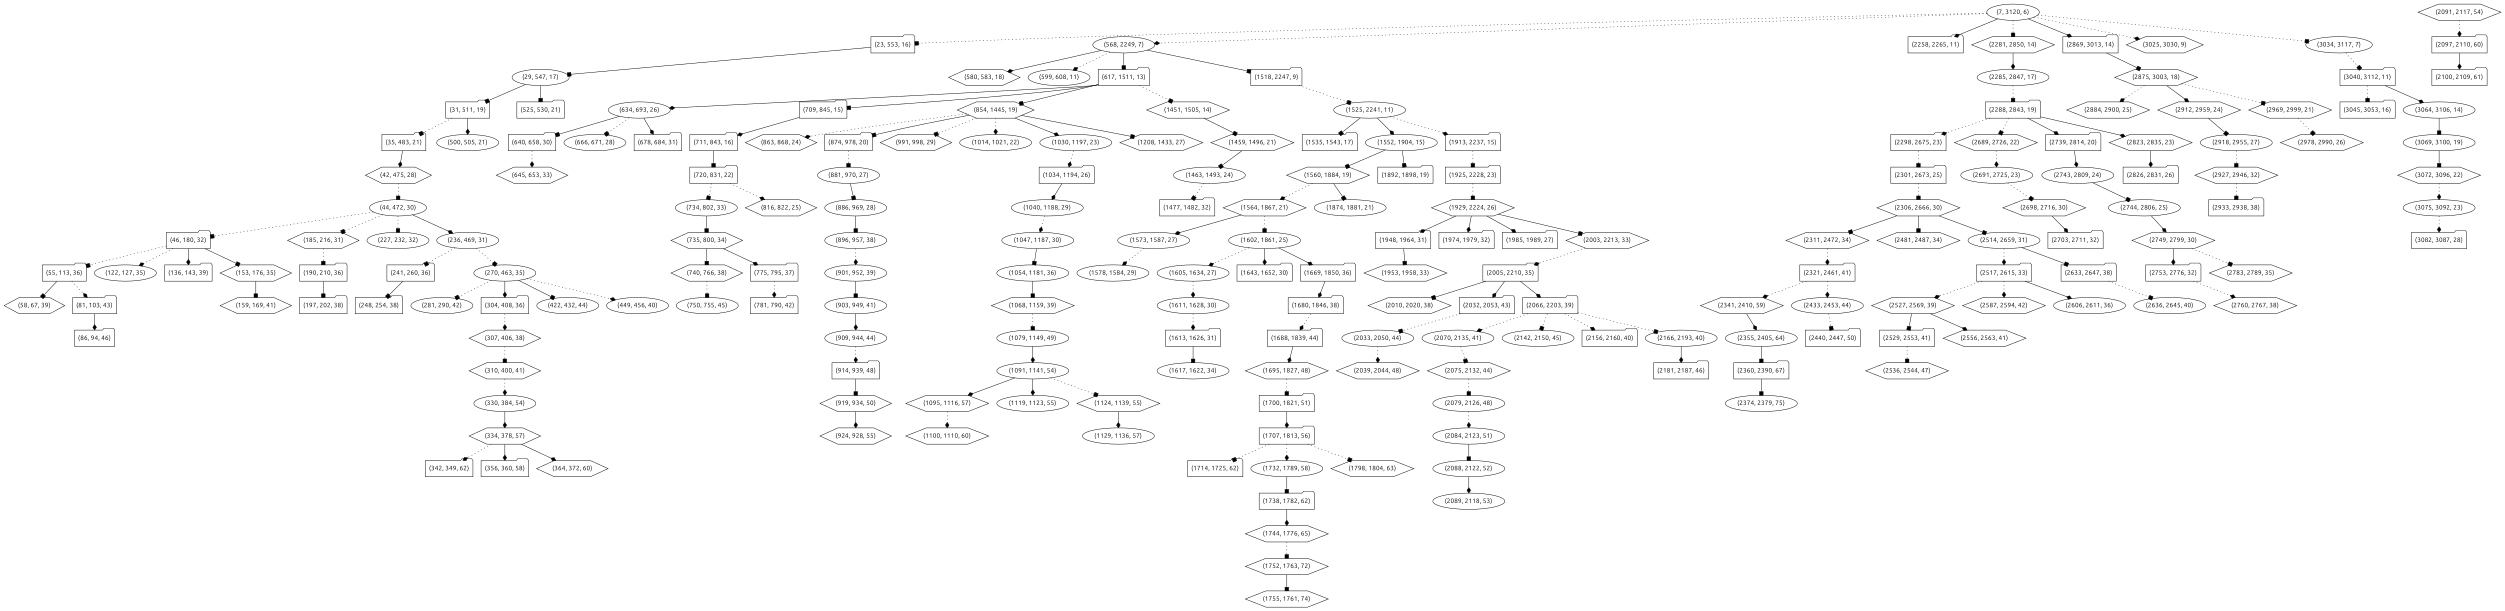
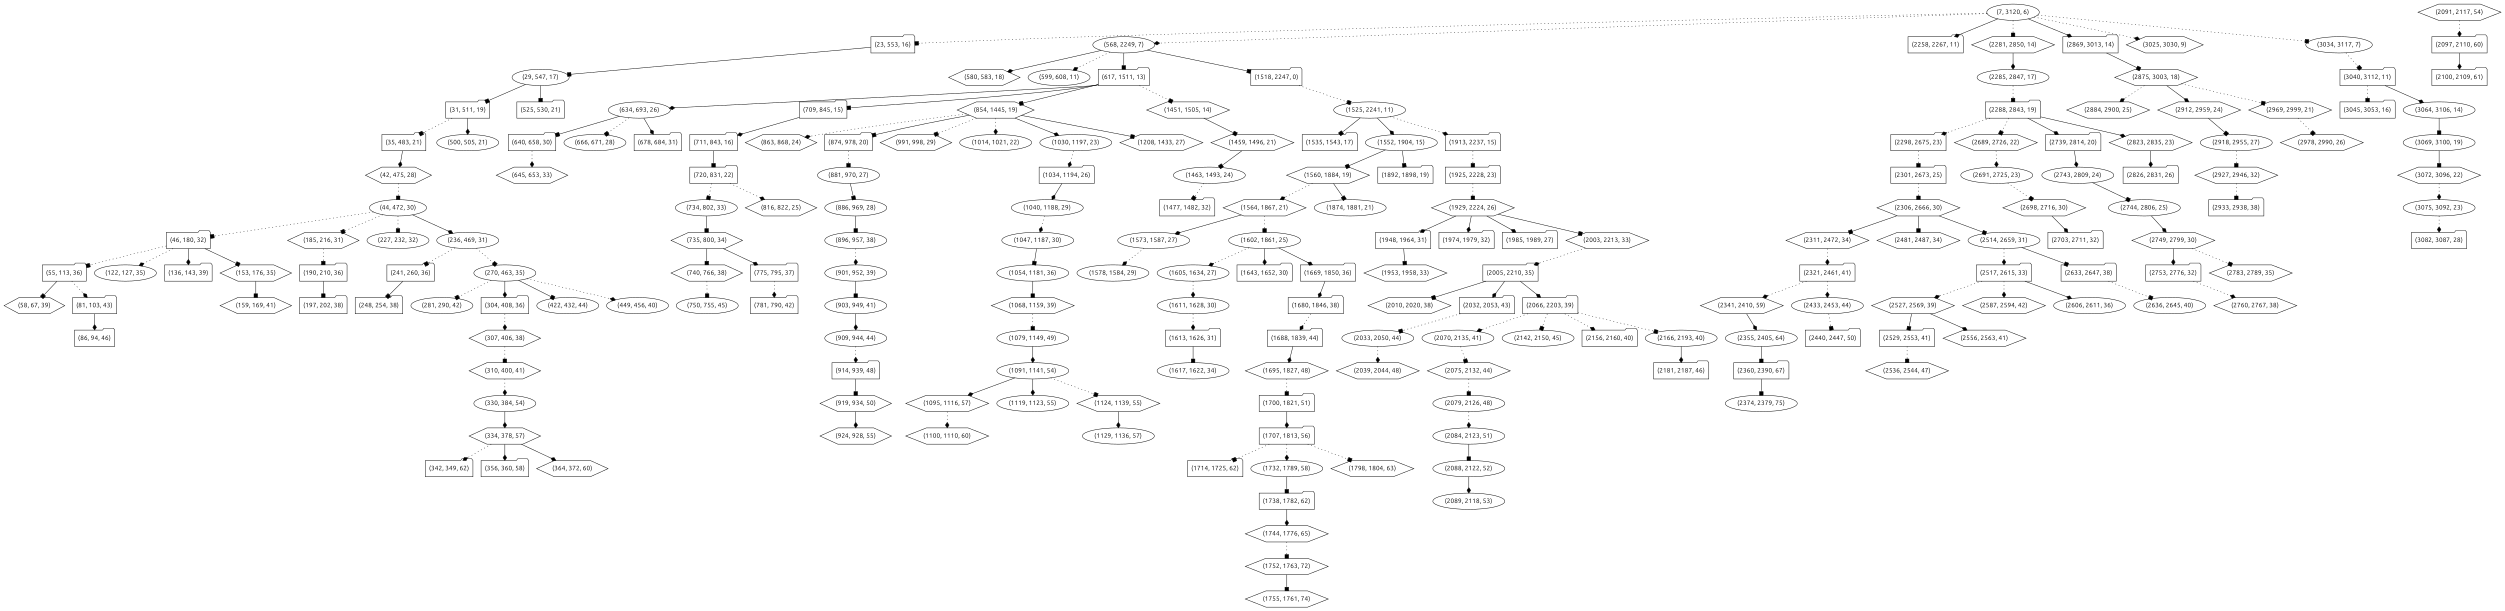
node "(2258, 2265, 11)": label "(2258, 2265, 11)" -> "(2258, 2267, 11)"
node "(1518, 2247, 9)": label "(1518, 2247, 9)" -> "(1518, 2247, 0)"
